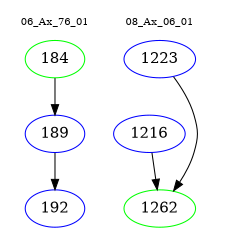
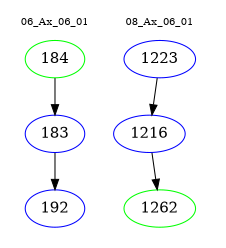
cluster "06_Ax_76_01": label "06_Ax_76_01" -> "06_Ax_06_01"
edge "1223" -> "1262": now "1223" -> "1216"
node "189": label "189" -> "183"
